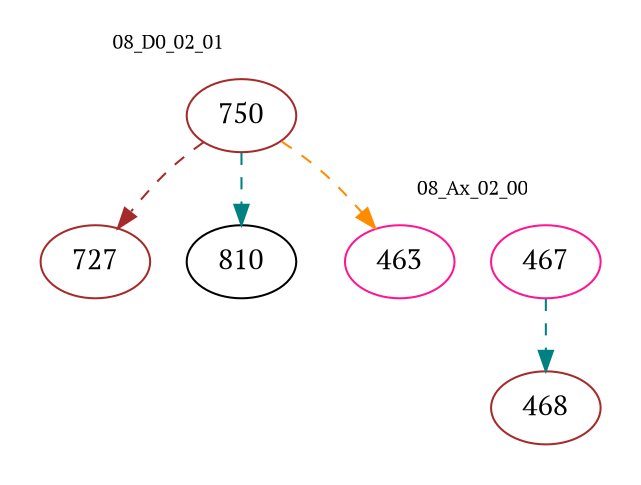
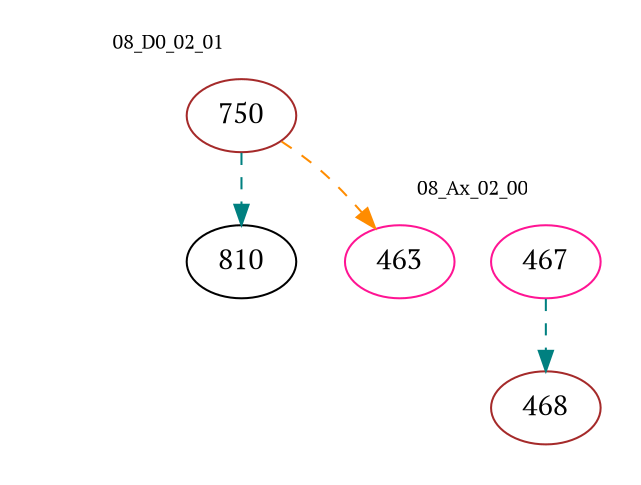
node "727": removed
